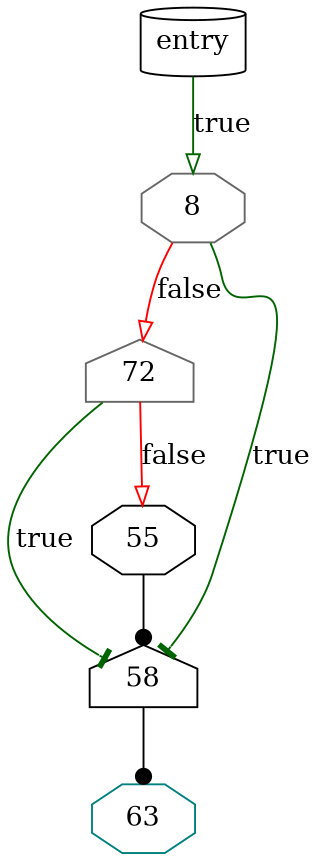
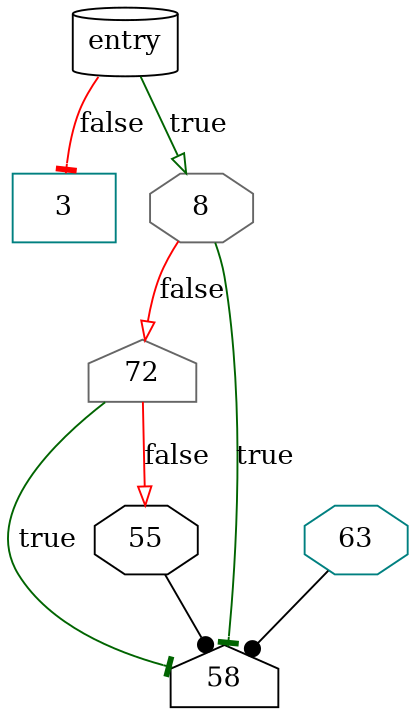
node "3": added
edge "58" -> "63": reversed
